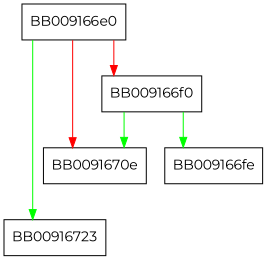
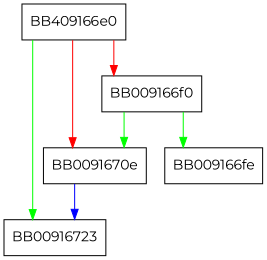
node "BB009166e0": label "BB009166e0" -> "BB409166e0"
edge "BB0091670e" -> "BB00916723": added
